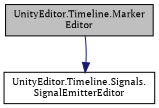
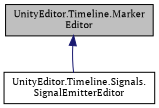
edge "UnityEditor.Timeline.Marker Editor" -> "UnityEditor.Timeline.Signals. SignalEmitterEditor": reversed
